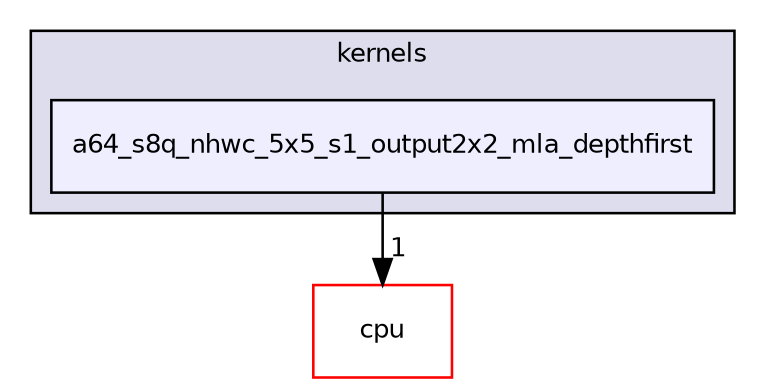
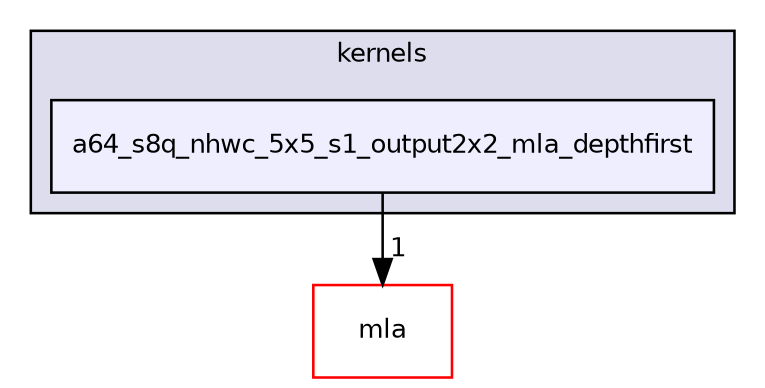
node "cpu": label "cpu" -> "mla"
